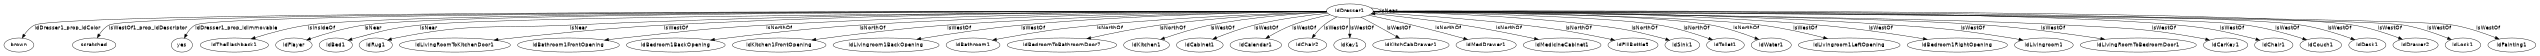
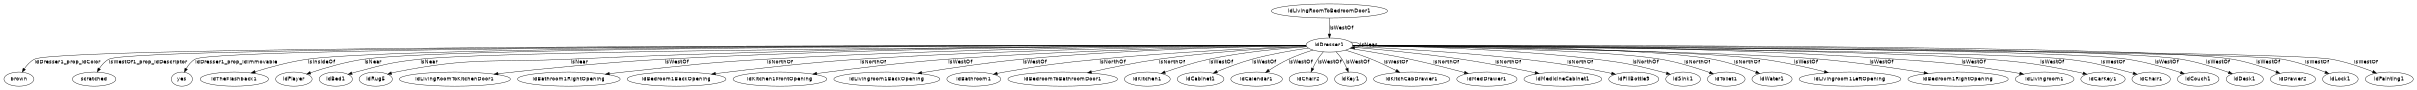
edge "idDresser1" -> "idLivingRoomToBedroomDoor1": reversed
node "idRug1": label "idRug1" -> "idRug5"
node "idBathroom1FrontOpening": label "idBathroom1FrontOpening" -> "idBathroom1RightOpening"
node "idBedroomToBathroomDoor7": label "idBedroomToBathroomDoor7" -> "idBedroomToBathroomDoor1"
